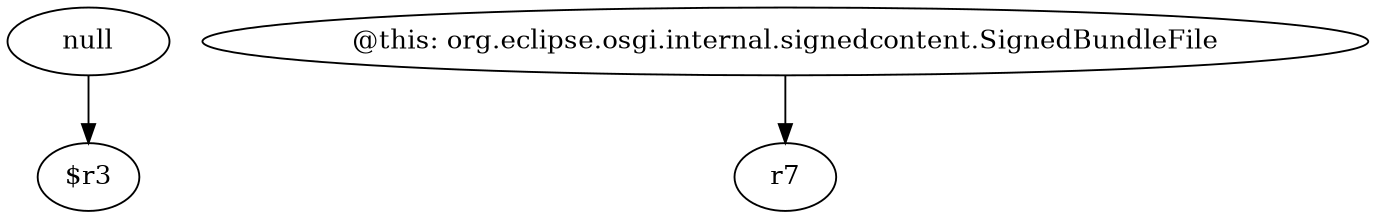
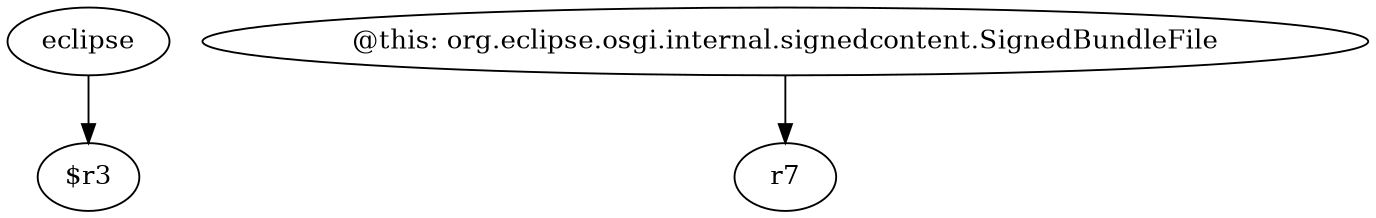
node "null": label "null" -> "eclipse"
